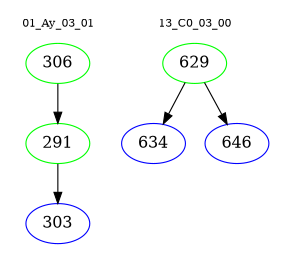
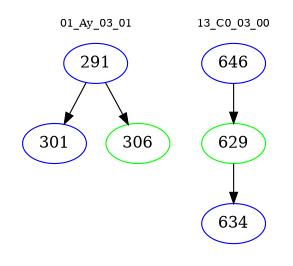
edge "306" -> "291": reversed
edge "629" -> "646": reversed
node "291": color green -> blue
node "303": label "303" -> "301"
